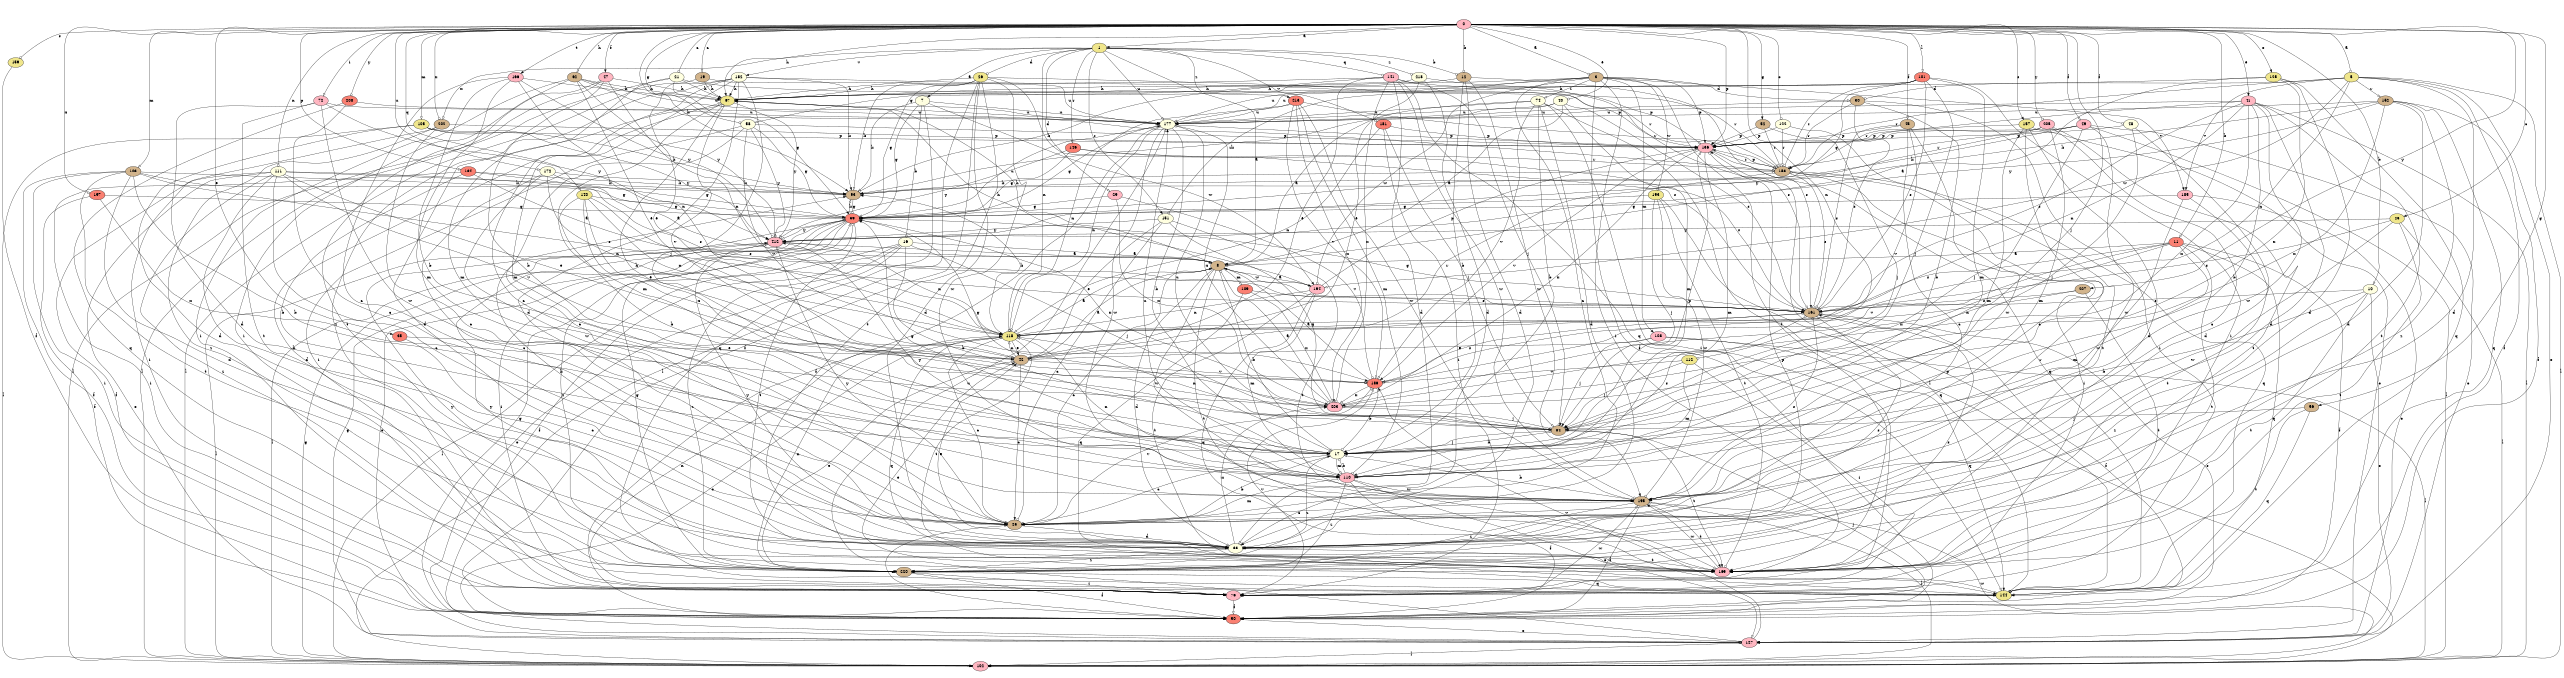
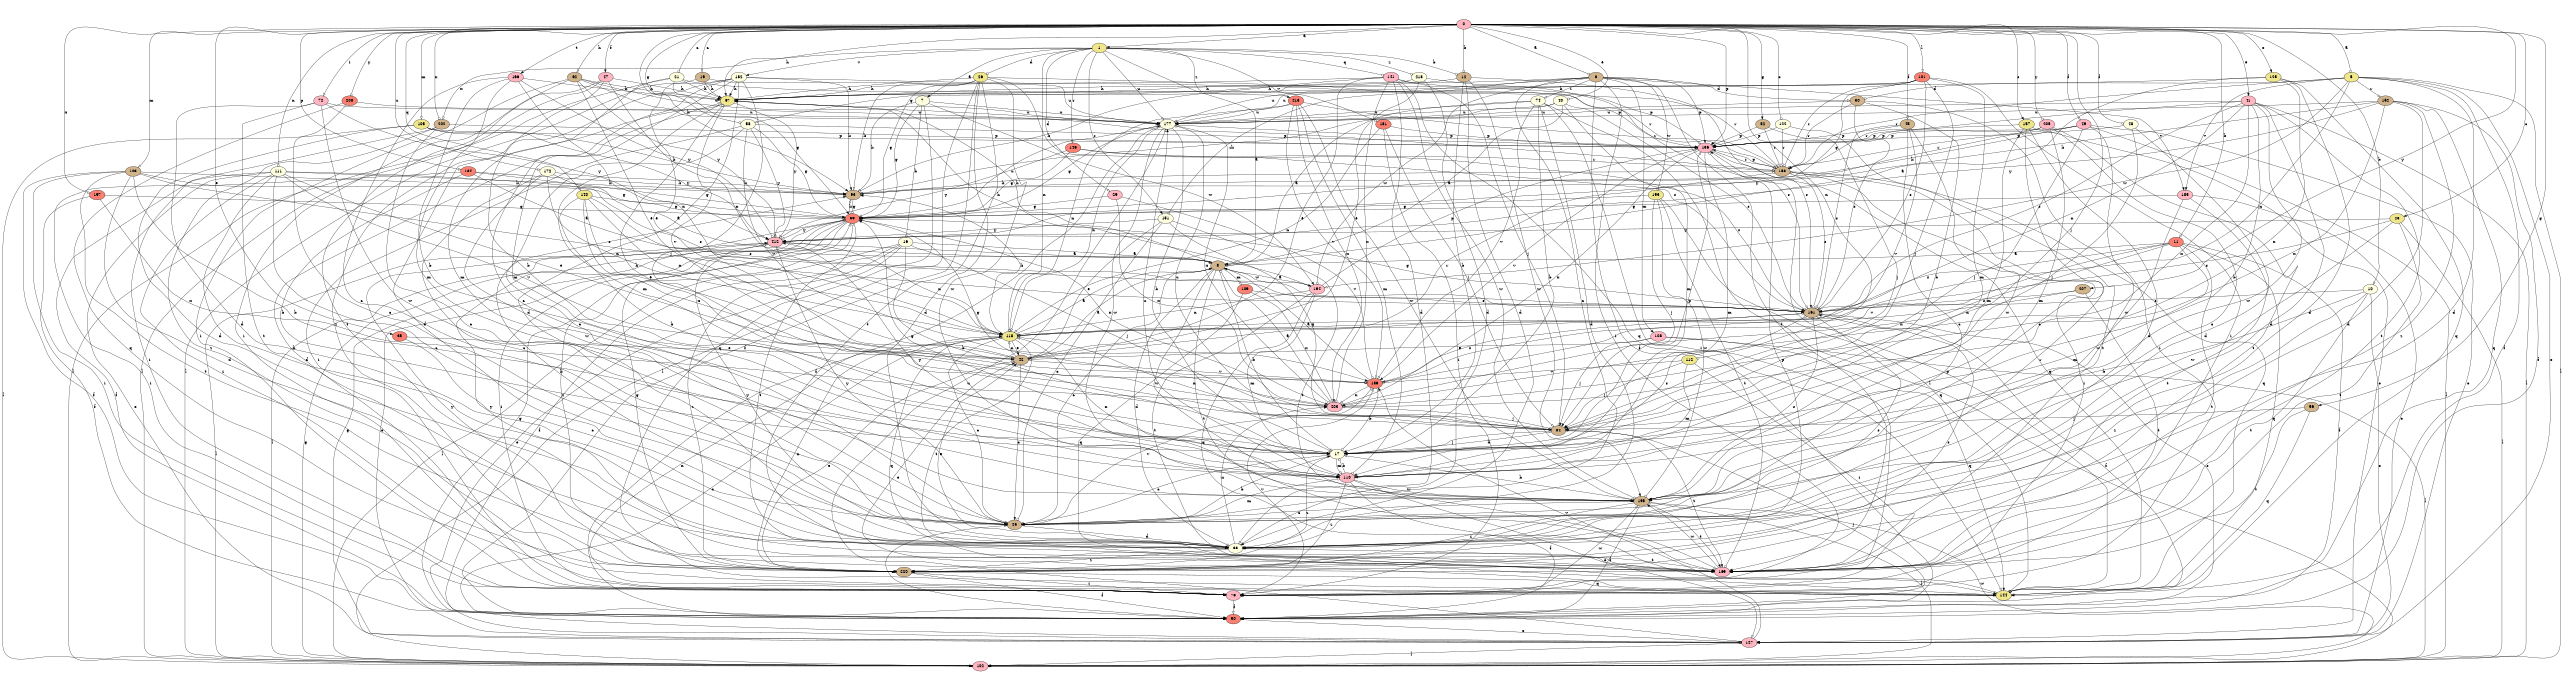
node "159": removed
edge "152" -> "93": arrowhead normal -> odot
